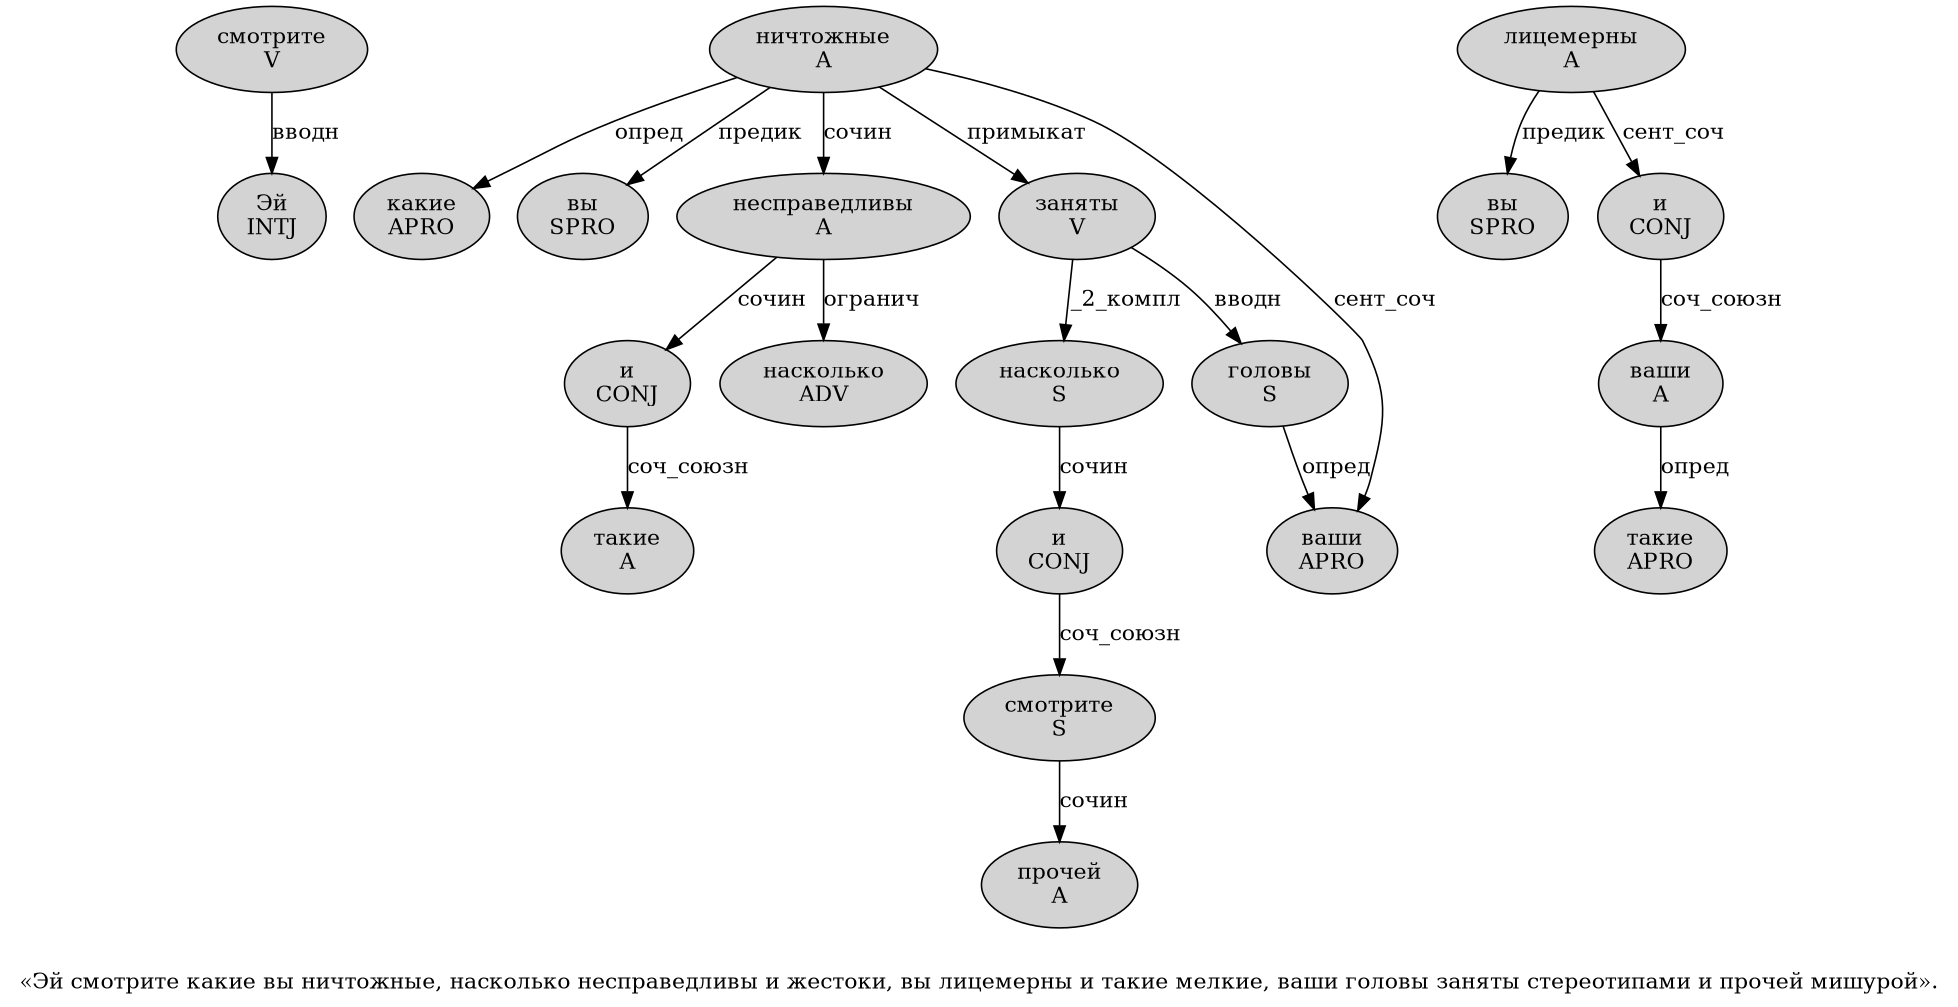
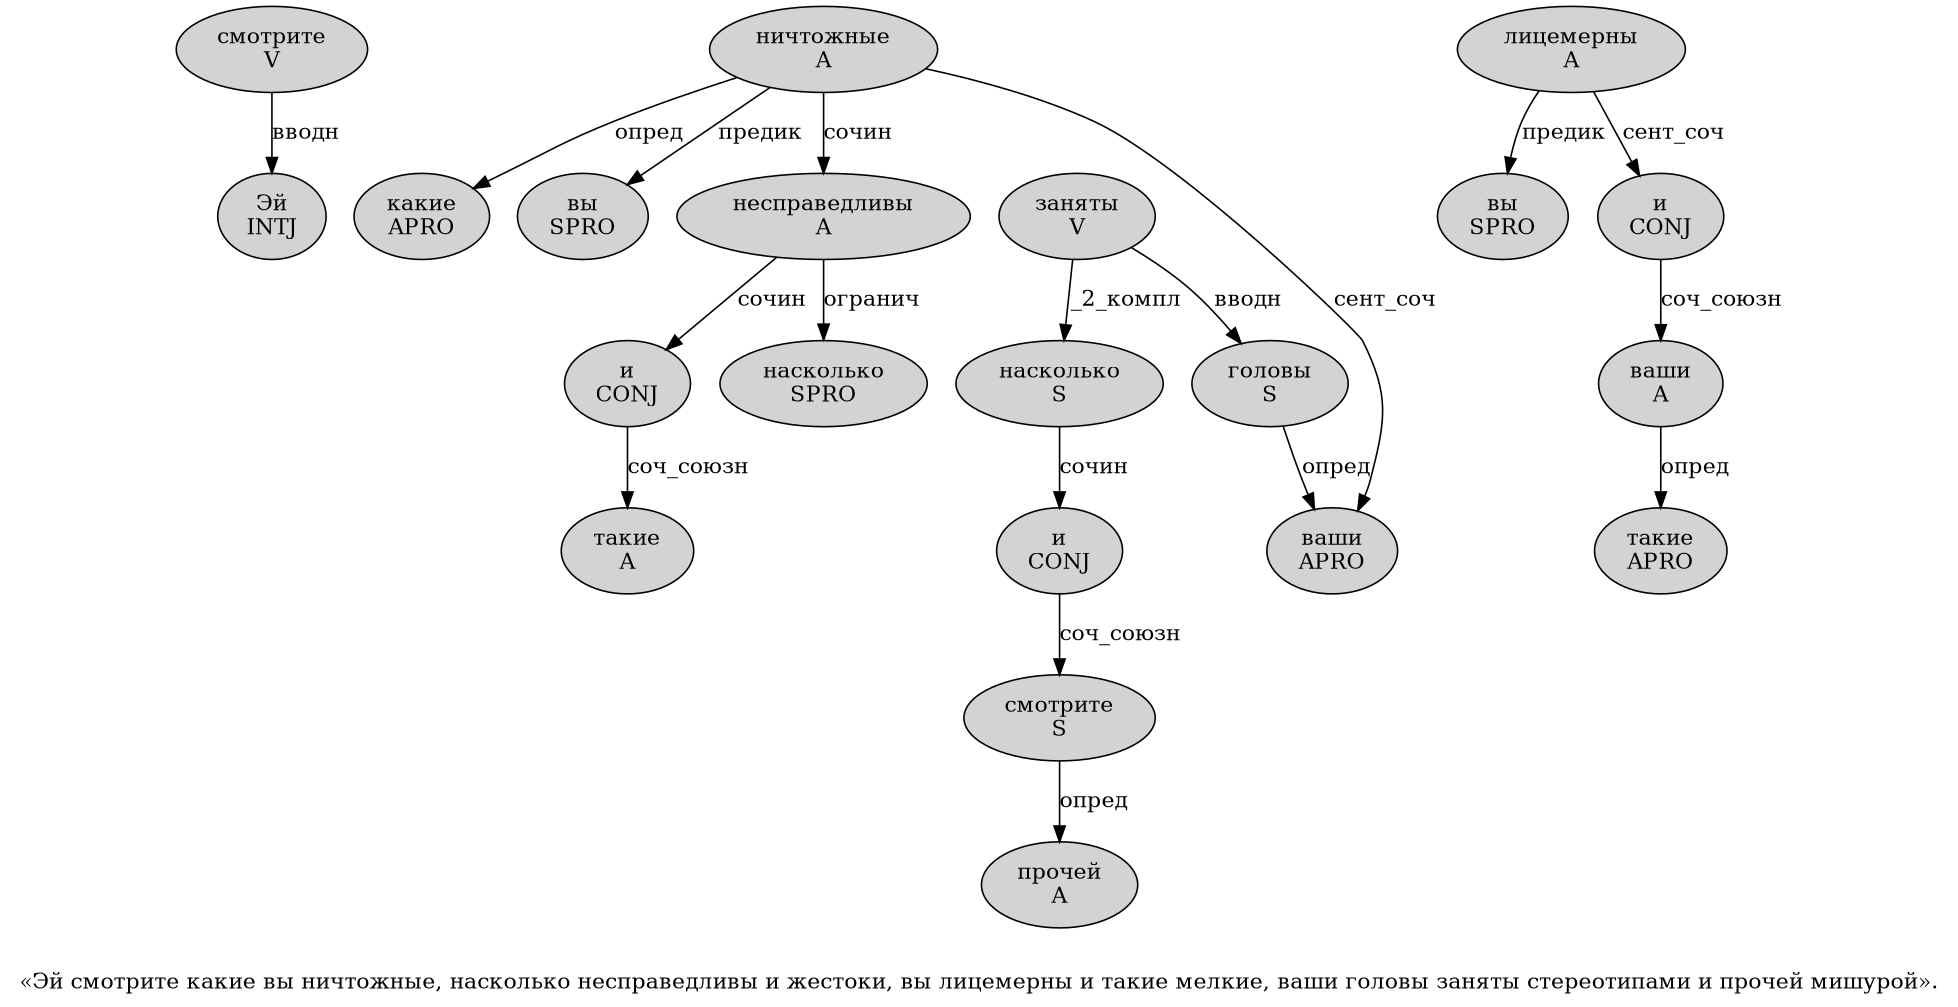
edge "ничтожные A" -> "заняты V": removed, label "примыкат"
node "насколько ADV": label "насколько ADV" -> "насколько SPRO"
edge "смотрите S" -> "прочей A": label "сочин" -> "опред"
